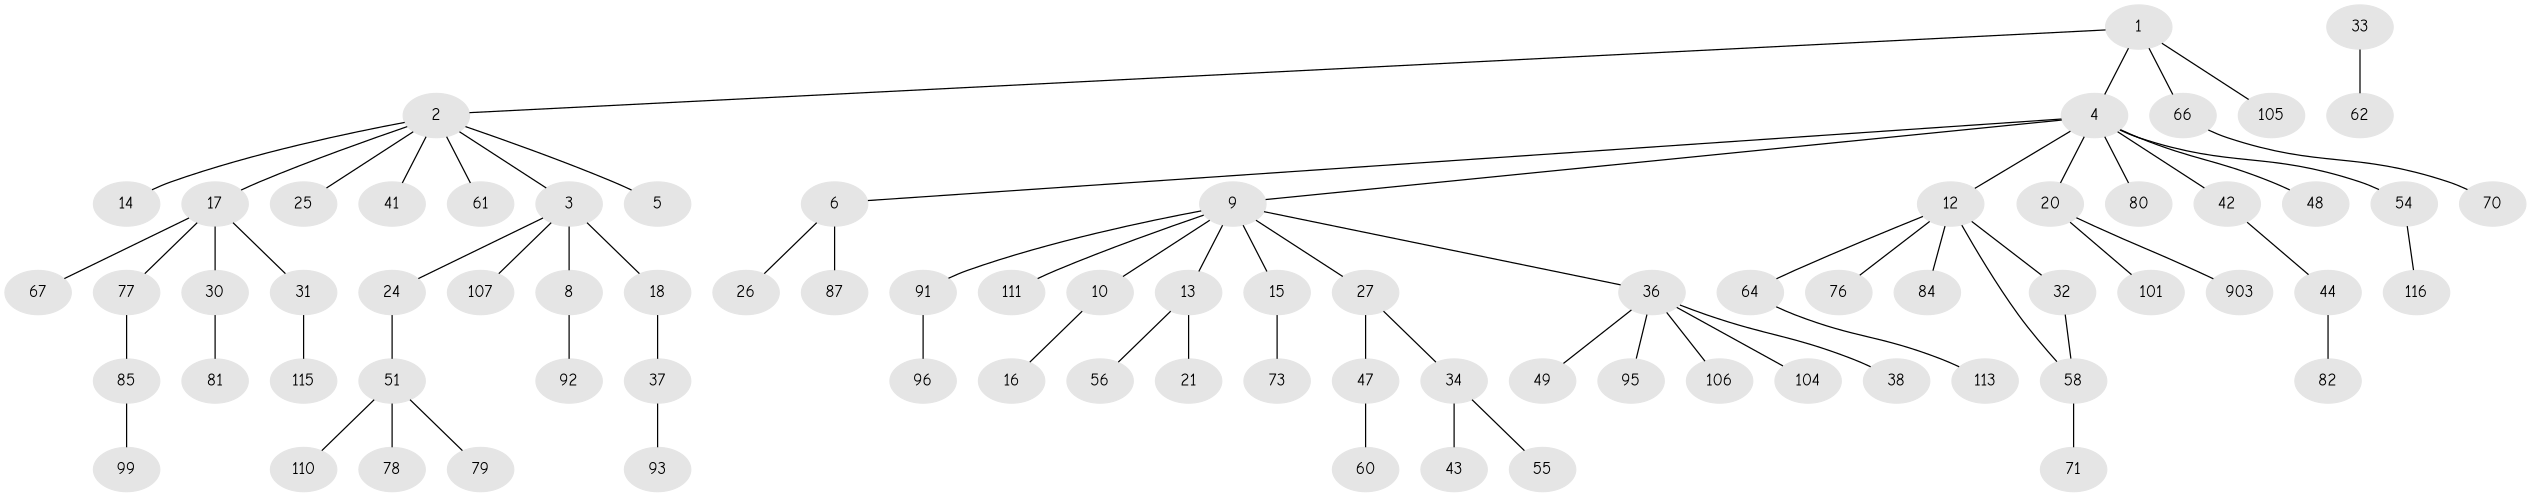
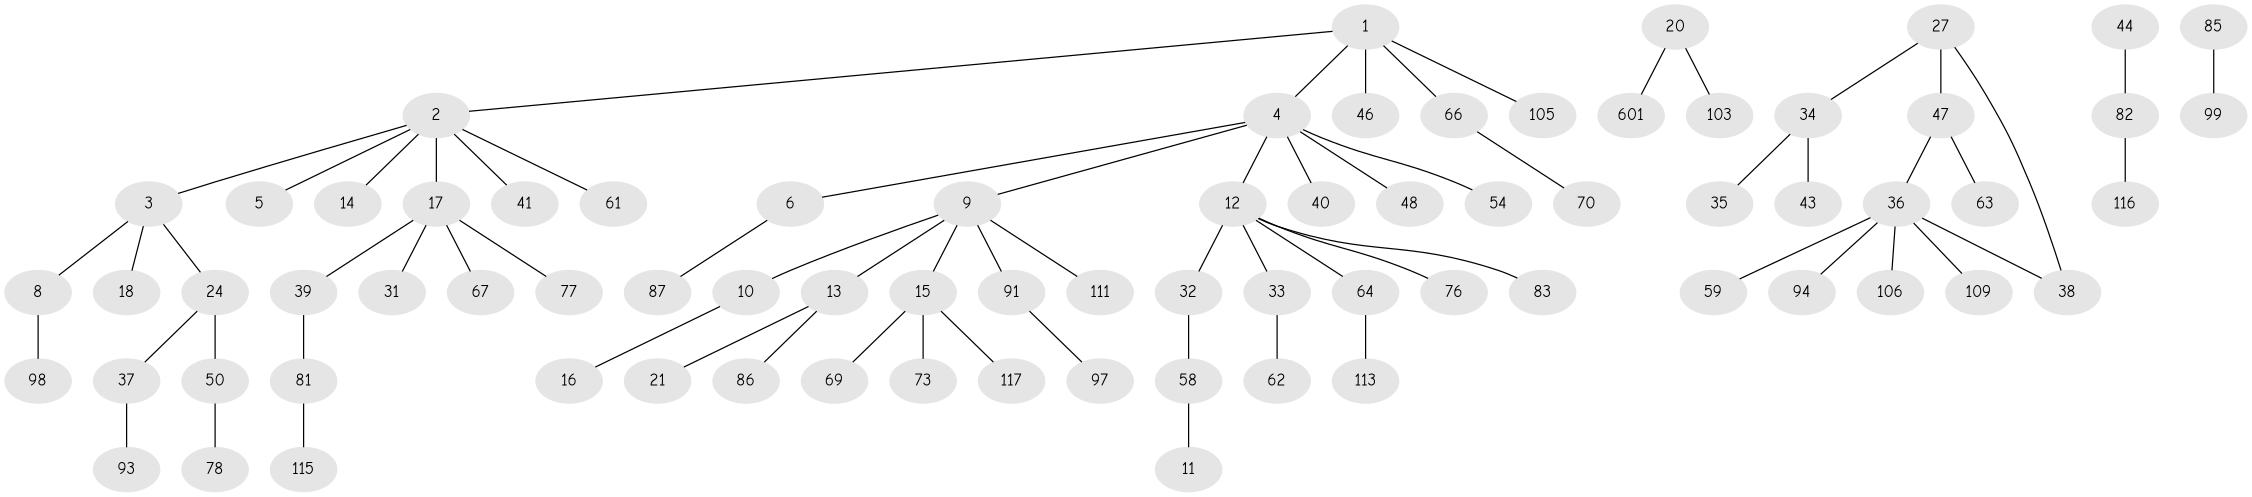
node "46": added
edge "4" -- "20": removed
node "25": removed
node "80": label "80" -> "40"
node "42": removed
edge "9" -- "27": now "38" -- "27"
edge "9" -- "36": now "47" -- "36"
edge "54" -- "116": now "82" -- "116"
node "30": label "30" -> "39"
node "107": removed
node "26": removed
node "84": label "84" -> "83"
node "101": label "101" -> "601"
node "903": label "903" -> "103"
edge "12" -- "58": now "12" -- "33"
edge "77" -- "85": removed
edge "31" -- "115": now "81" -- "115"
edge "18" -- "37": now "24" -- "37"
node "51": label "51" -> "50"
node "92": label "92" -> "98"
node "69": added
node "96": label "96" -> "97"
node "117": added
node "56": label "56" -> "86"
node "49": label "49" -> "59"
node "95": label "95" -> "94"
node "104": label "104" -> "109"
node "110": removed
node "79": removed
node "60": label "60" -> "63"
node "55": label "55" -> "35"
node "71": label "71" -> "11"
